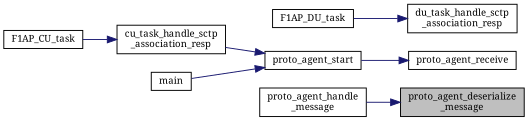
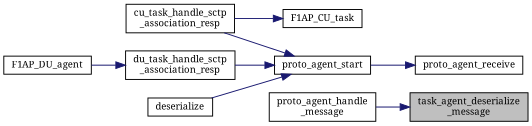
node "F1AP_DU_task": label "F1AP_DU_task" -> "F1AP_DU_agent"
edge "F1AP_CU_task" -> "cu_task_handle_sctp _association_resp": reversed
edge "du_task_handle_sctp _association_resp" -> "proto_agent_start": added
node "main": label "main" -> "deserialize"
node "proto_agent_deserialize _message": label "proto_agent_deserialize _message" -> "task_agent_deserialize _message"
